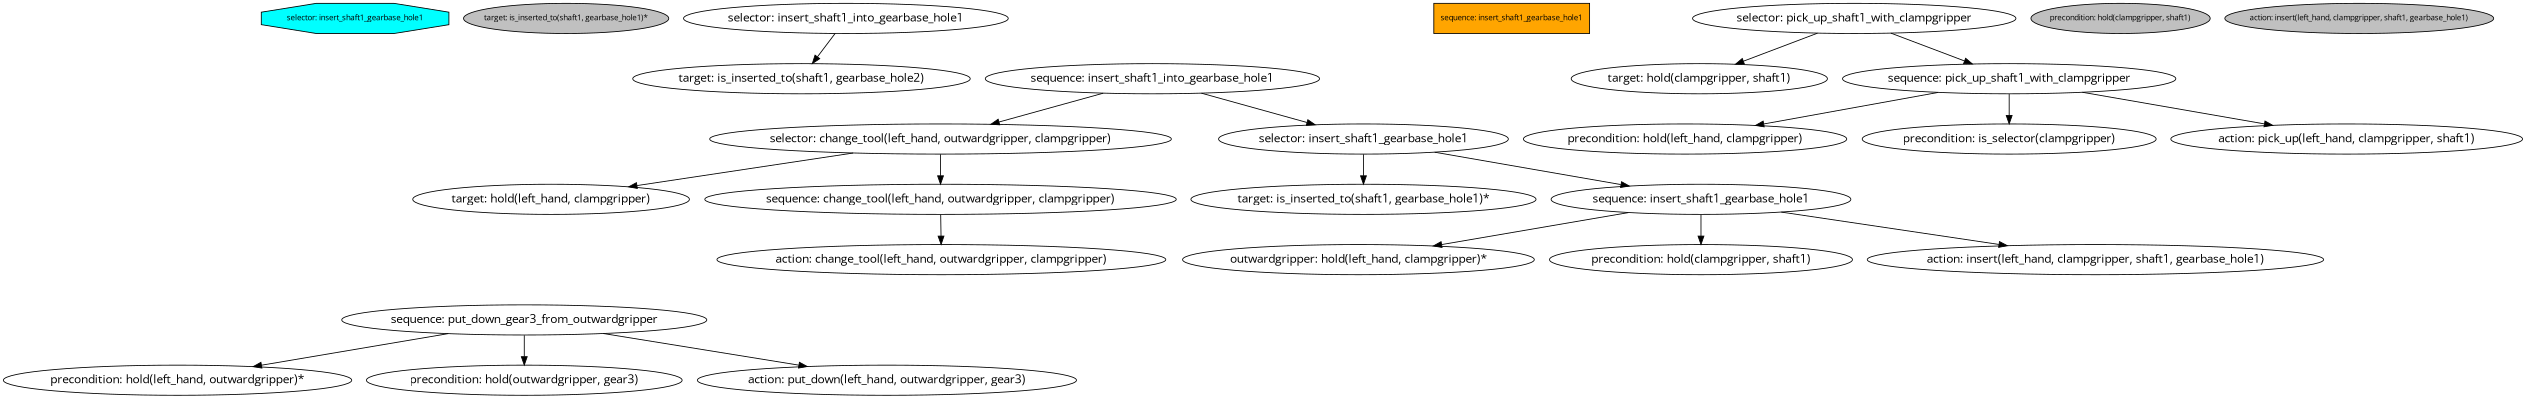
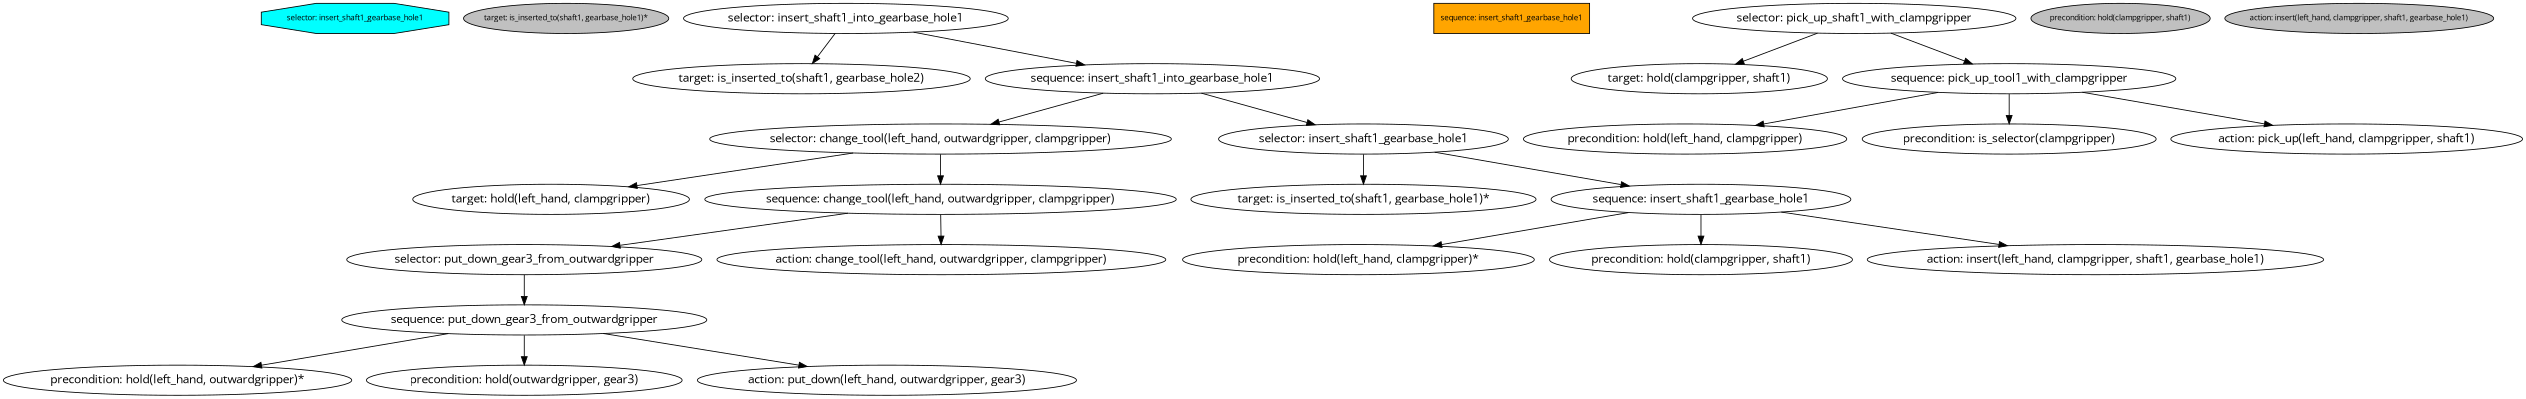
edge "selector: insert_shaft1_into_gearbase_hole1" -> "sequence: insert_shaft1_into_gearbase_hole1": added
node "sequence: pick_up_shaft1_with_clampgripper": label "sequence: pick_up_shaft1_with_clampgripper" -> "sequence: pick_up_tool1_with_clampgripper"
node "selector: put_down_gear3_from_outwardgripper": added
node "outwardgripper: hold(left_hand, clampgripper)*": label "outwardgripper: hold(left_hand, clampgripper)*" -> "precondition: hold(left_hand, clampgripper)*"
